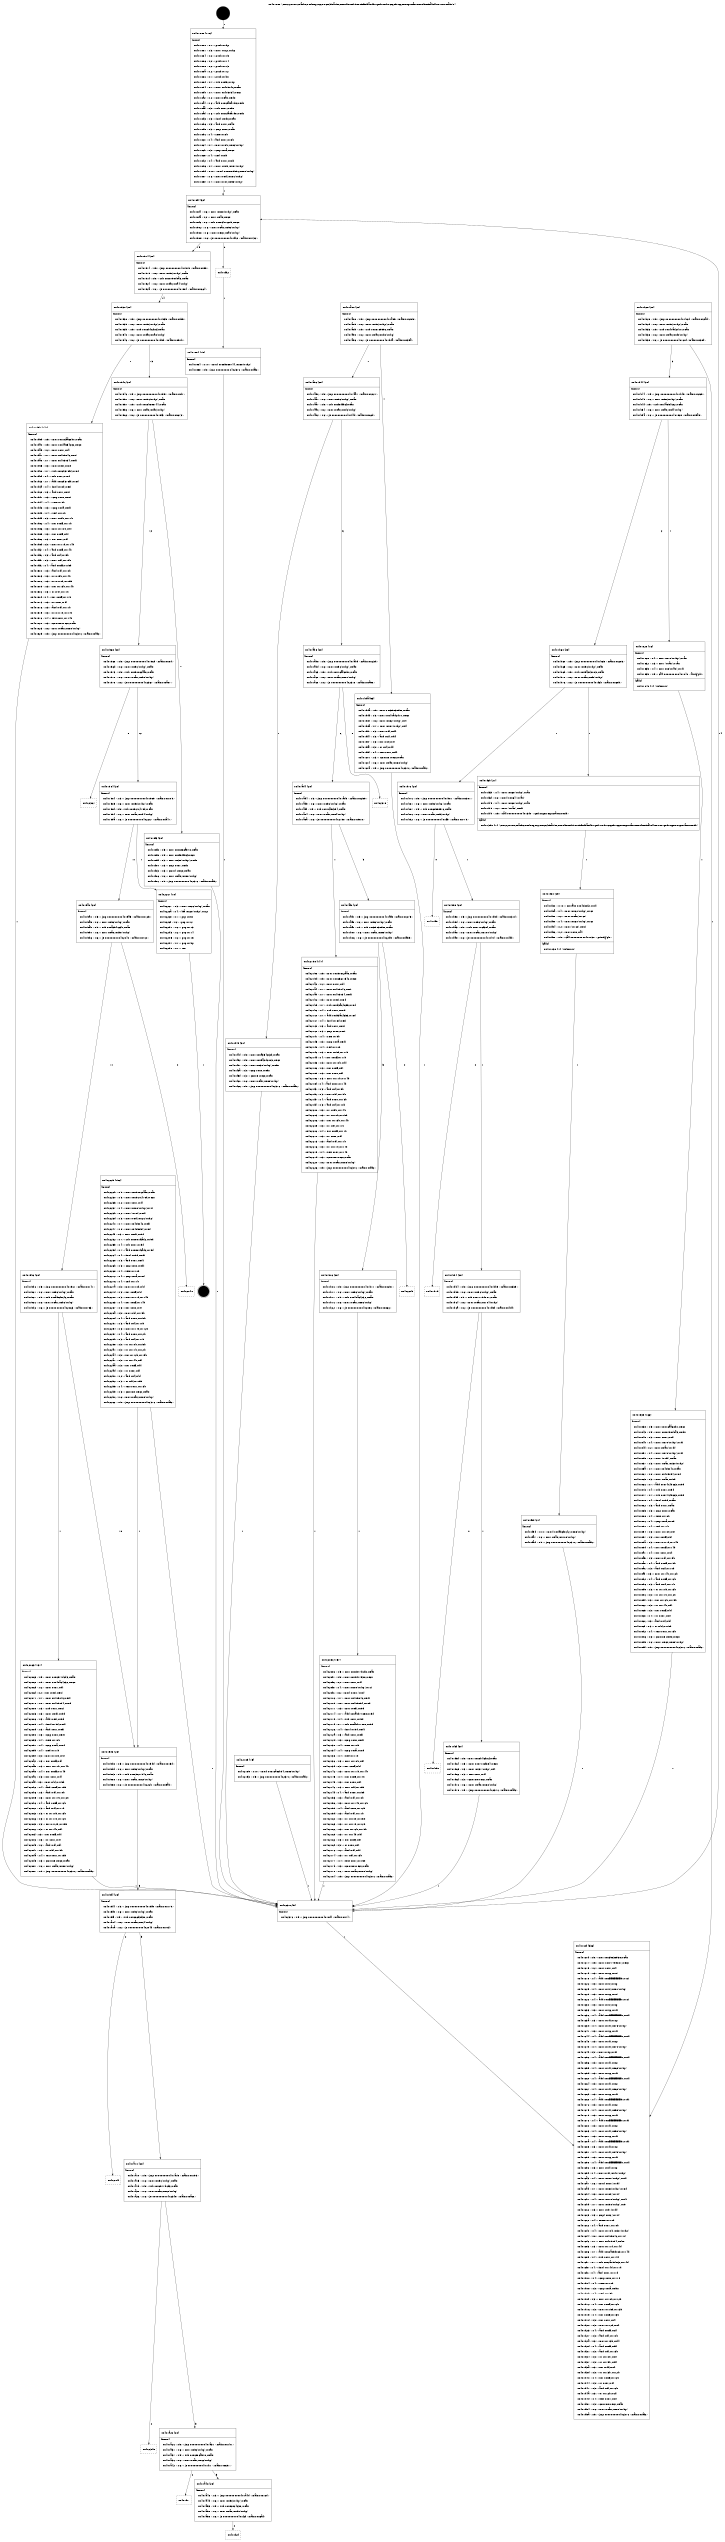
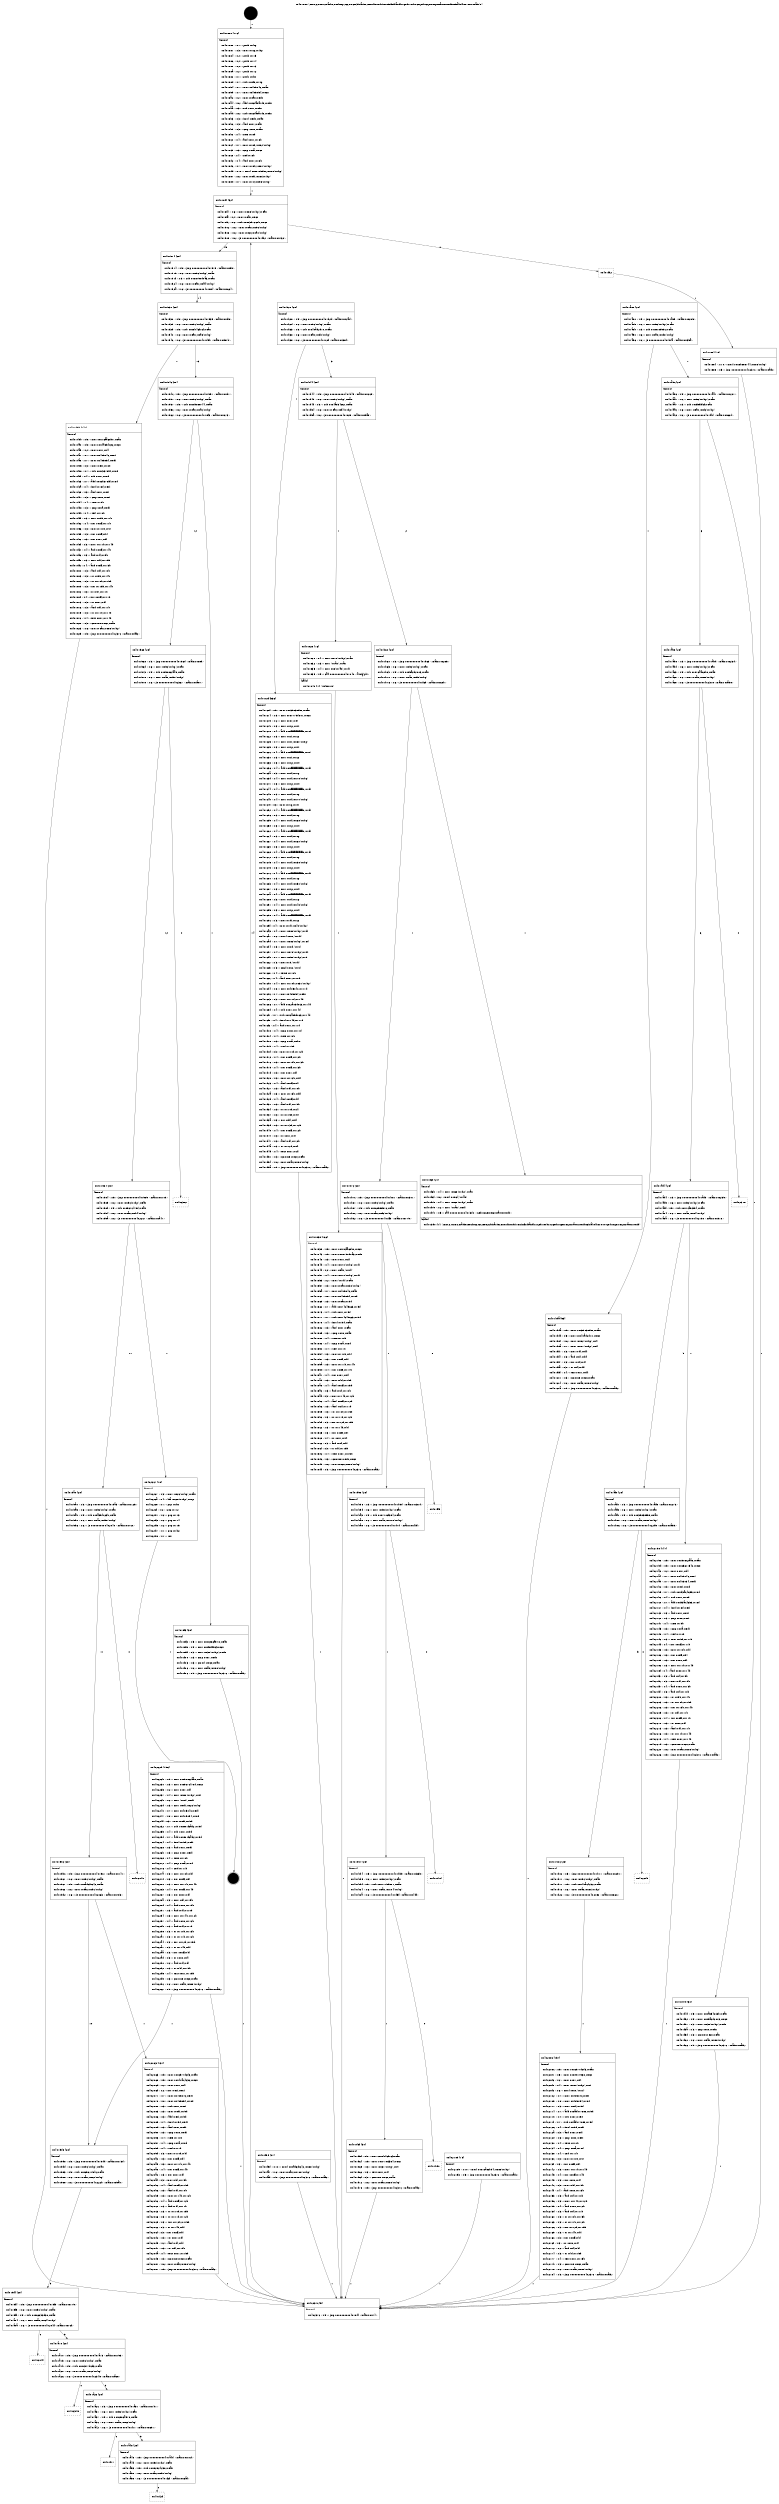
node "0x401f80 [29]": removed
edge "0x40237c [5]" -> "0x401c0f [336]": reversed
